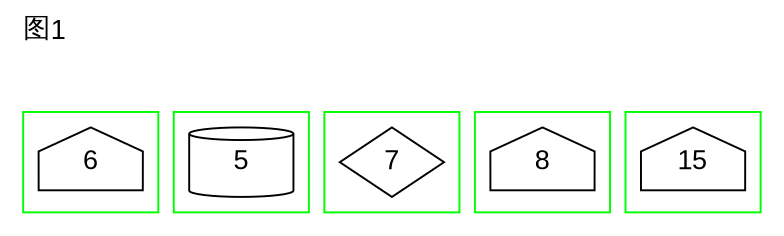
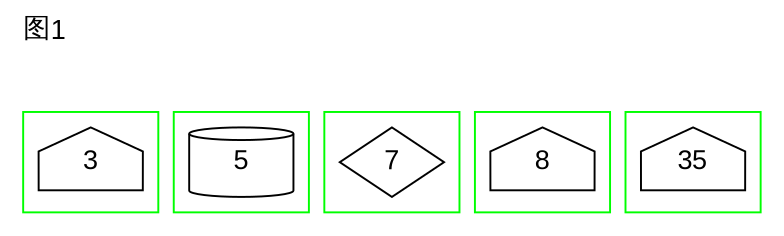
node "6": label "6" -> "3"
node "15": label "15" -> "35"
